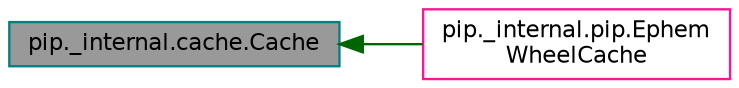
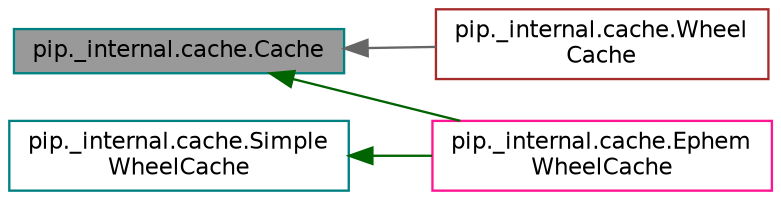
node "pip._internal.pip.Ephem WheelCache": label "pip._internal.pip.Ephem WheelCache" -> "pip._internal.cache.Ephem WheelCache"
node "pip._internal.cache.Wheel Cache": added
node "pip._internal.cache.Simple WheelCache": added
